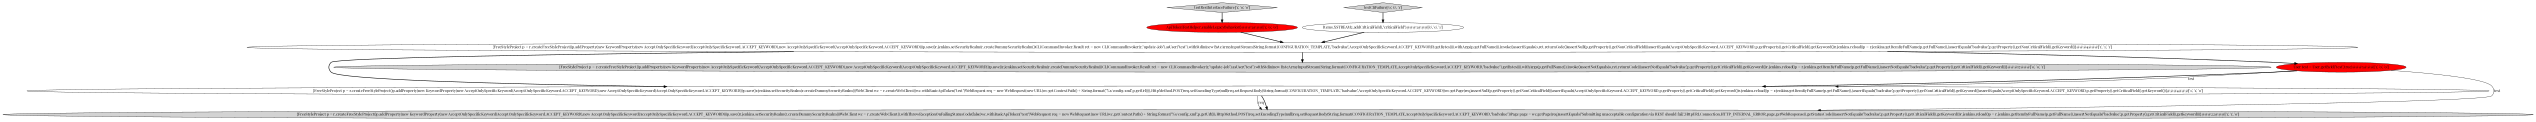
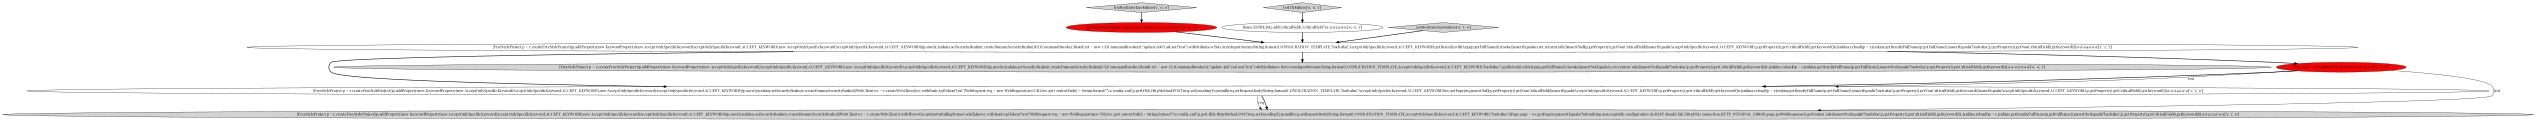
node "testRestInterfaceFailure['0', '1', '0']": added
